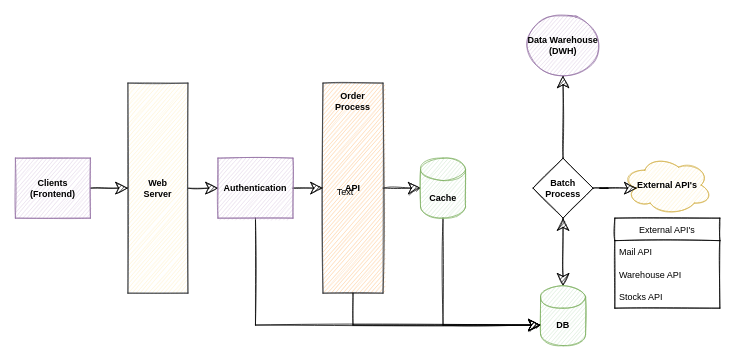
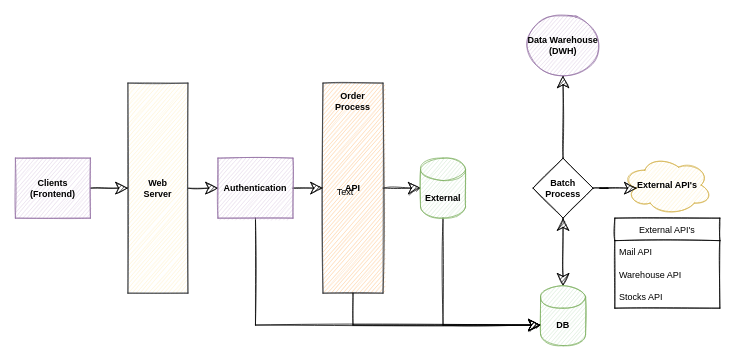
node "Cache": label "Cache" -> "External"
